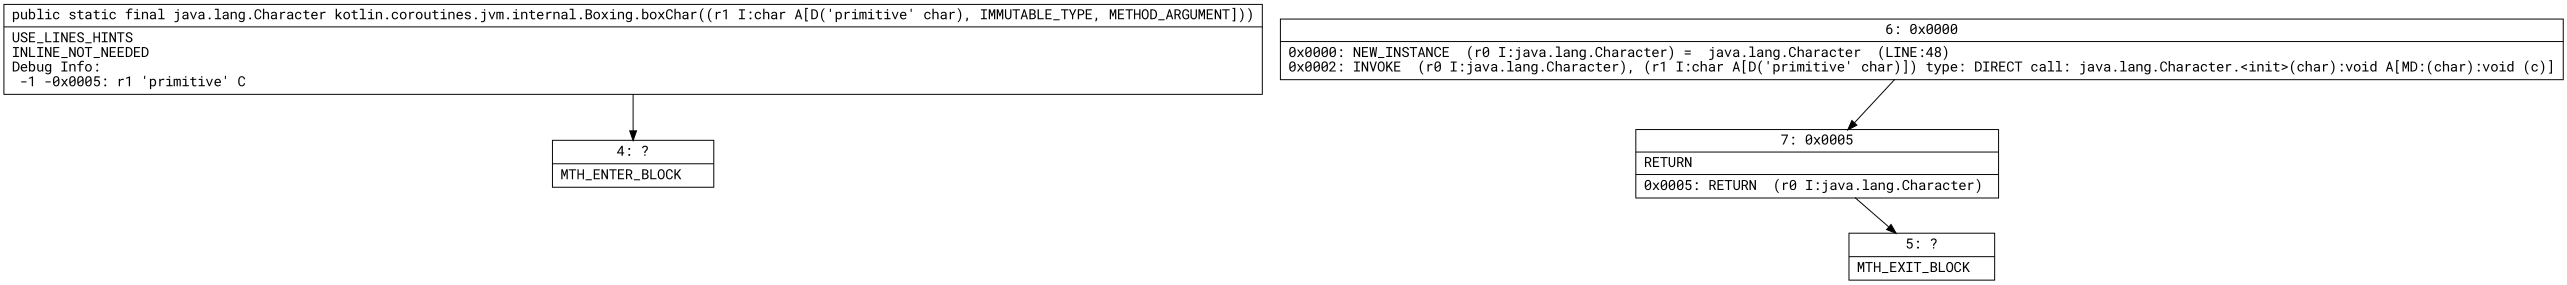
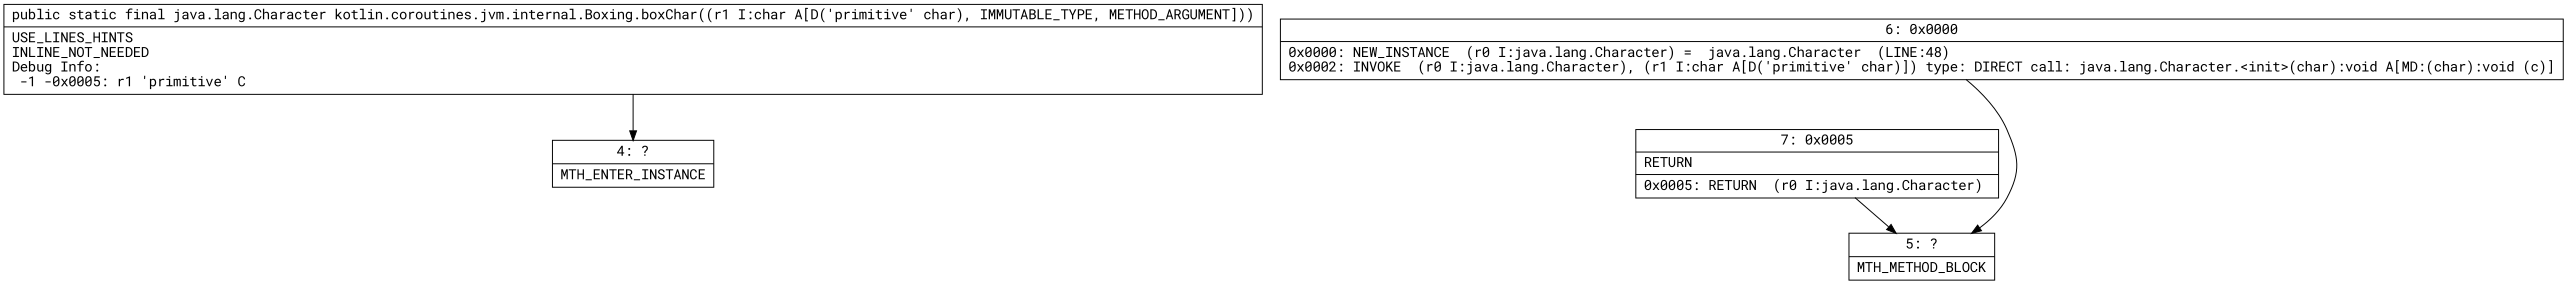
edge "6: 0x0000" -> "7: 0x0005": now "6: 0x0000" -> "5: ?"
node "4: ?": text "MTH_ENTER_BLOCK" -> "MTH_ENTER_INSTANCE"
node "5: ?": text "MTH_EXIT_BLOCK" -> "MTH_METHOD_BLOCK"
